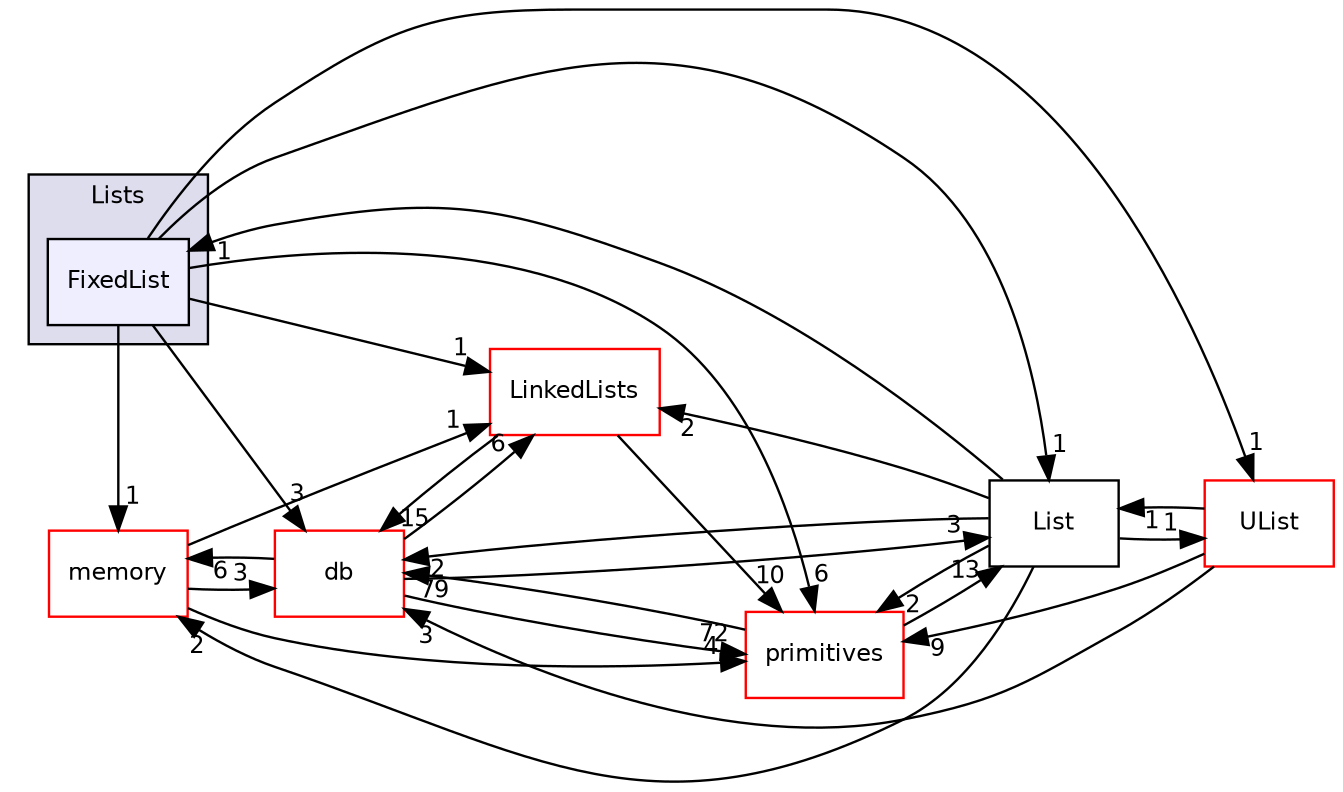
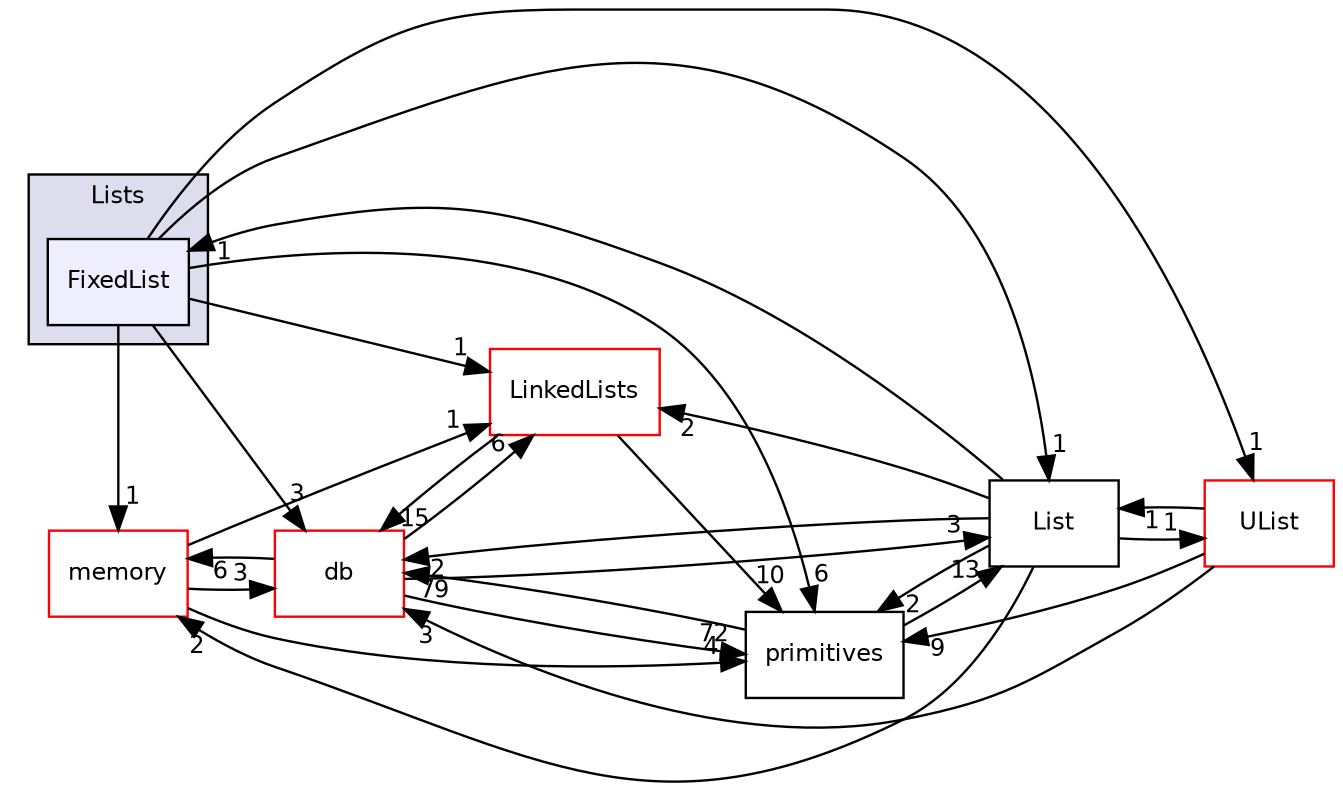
node "primitives": color red -> black
